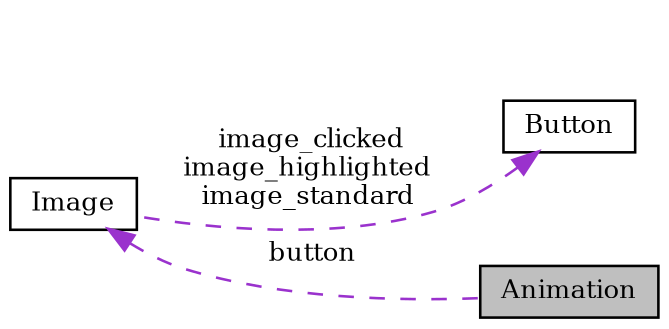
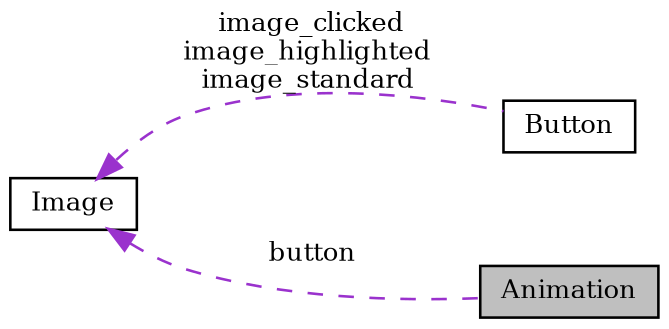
edge "Image" -> "Button": reversed
